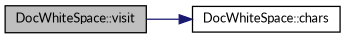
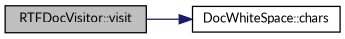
node "DocWhiteSpace::visit": label "DocWhiteSpace::visit" -> "RTFDocVisitor::visit"
